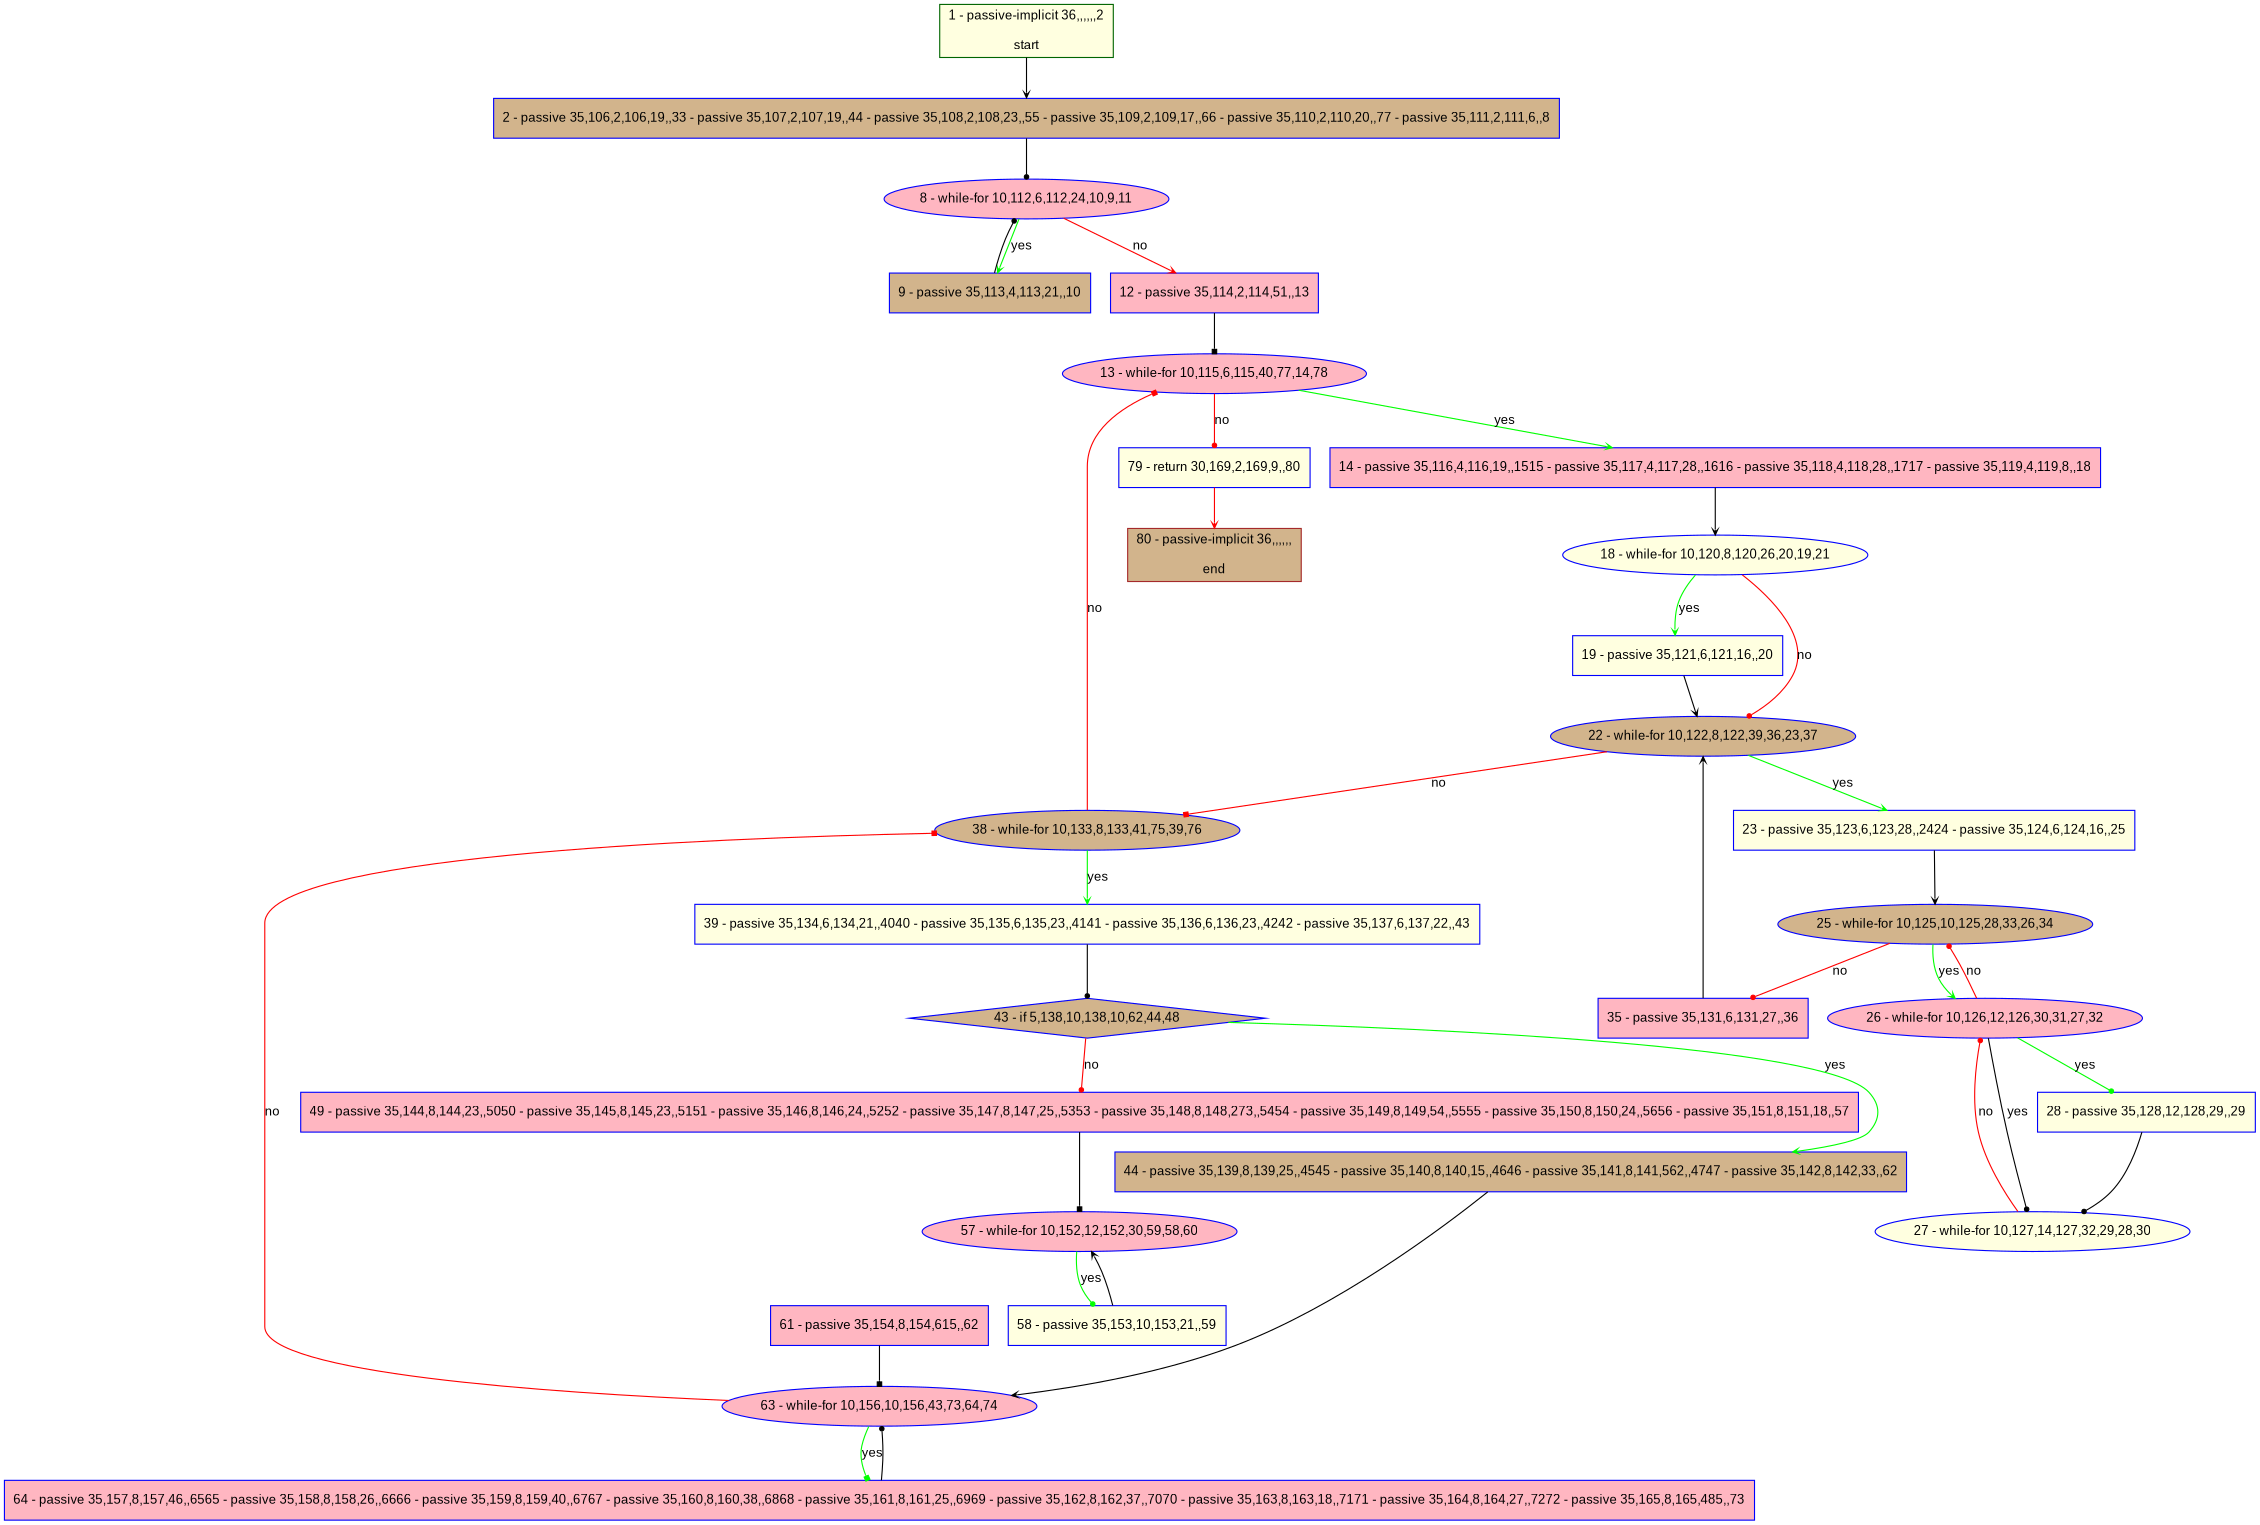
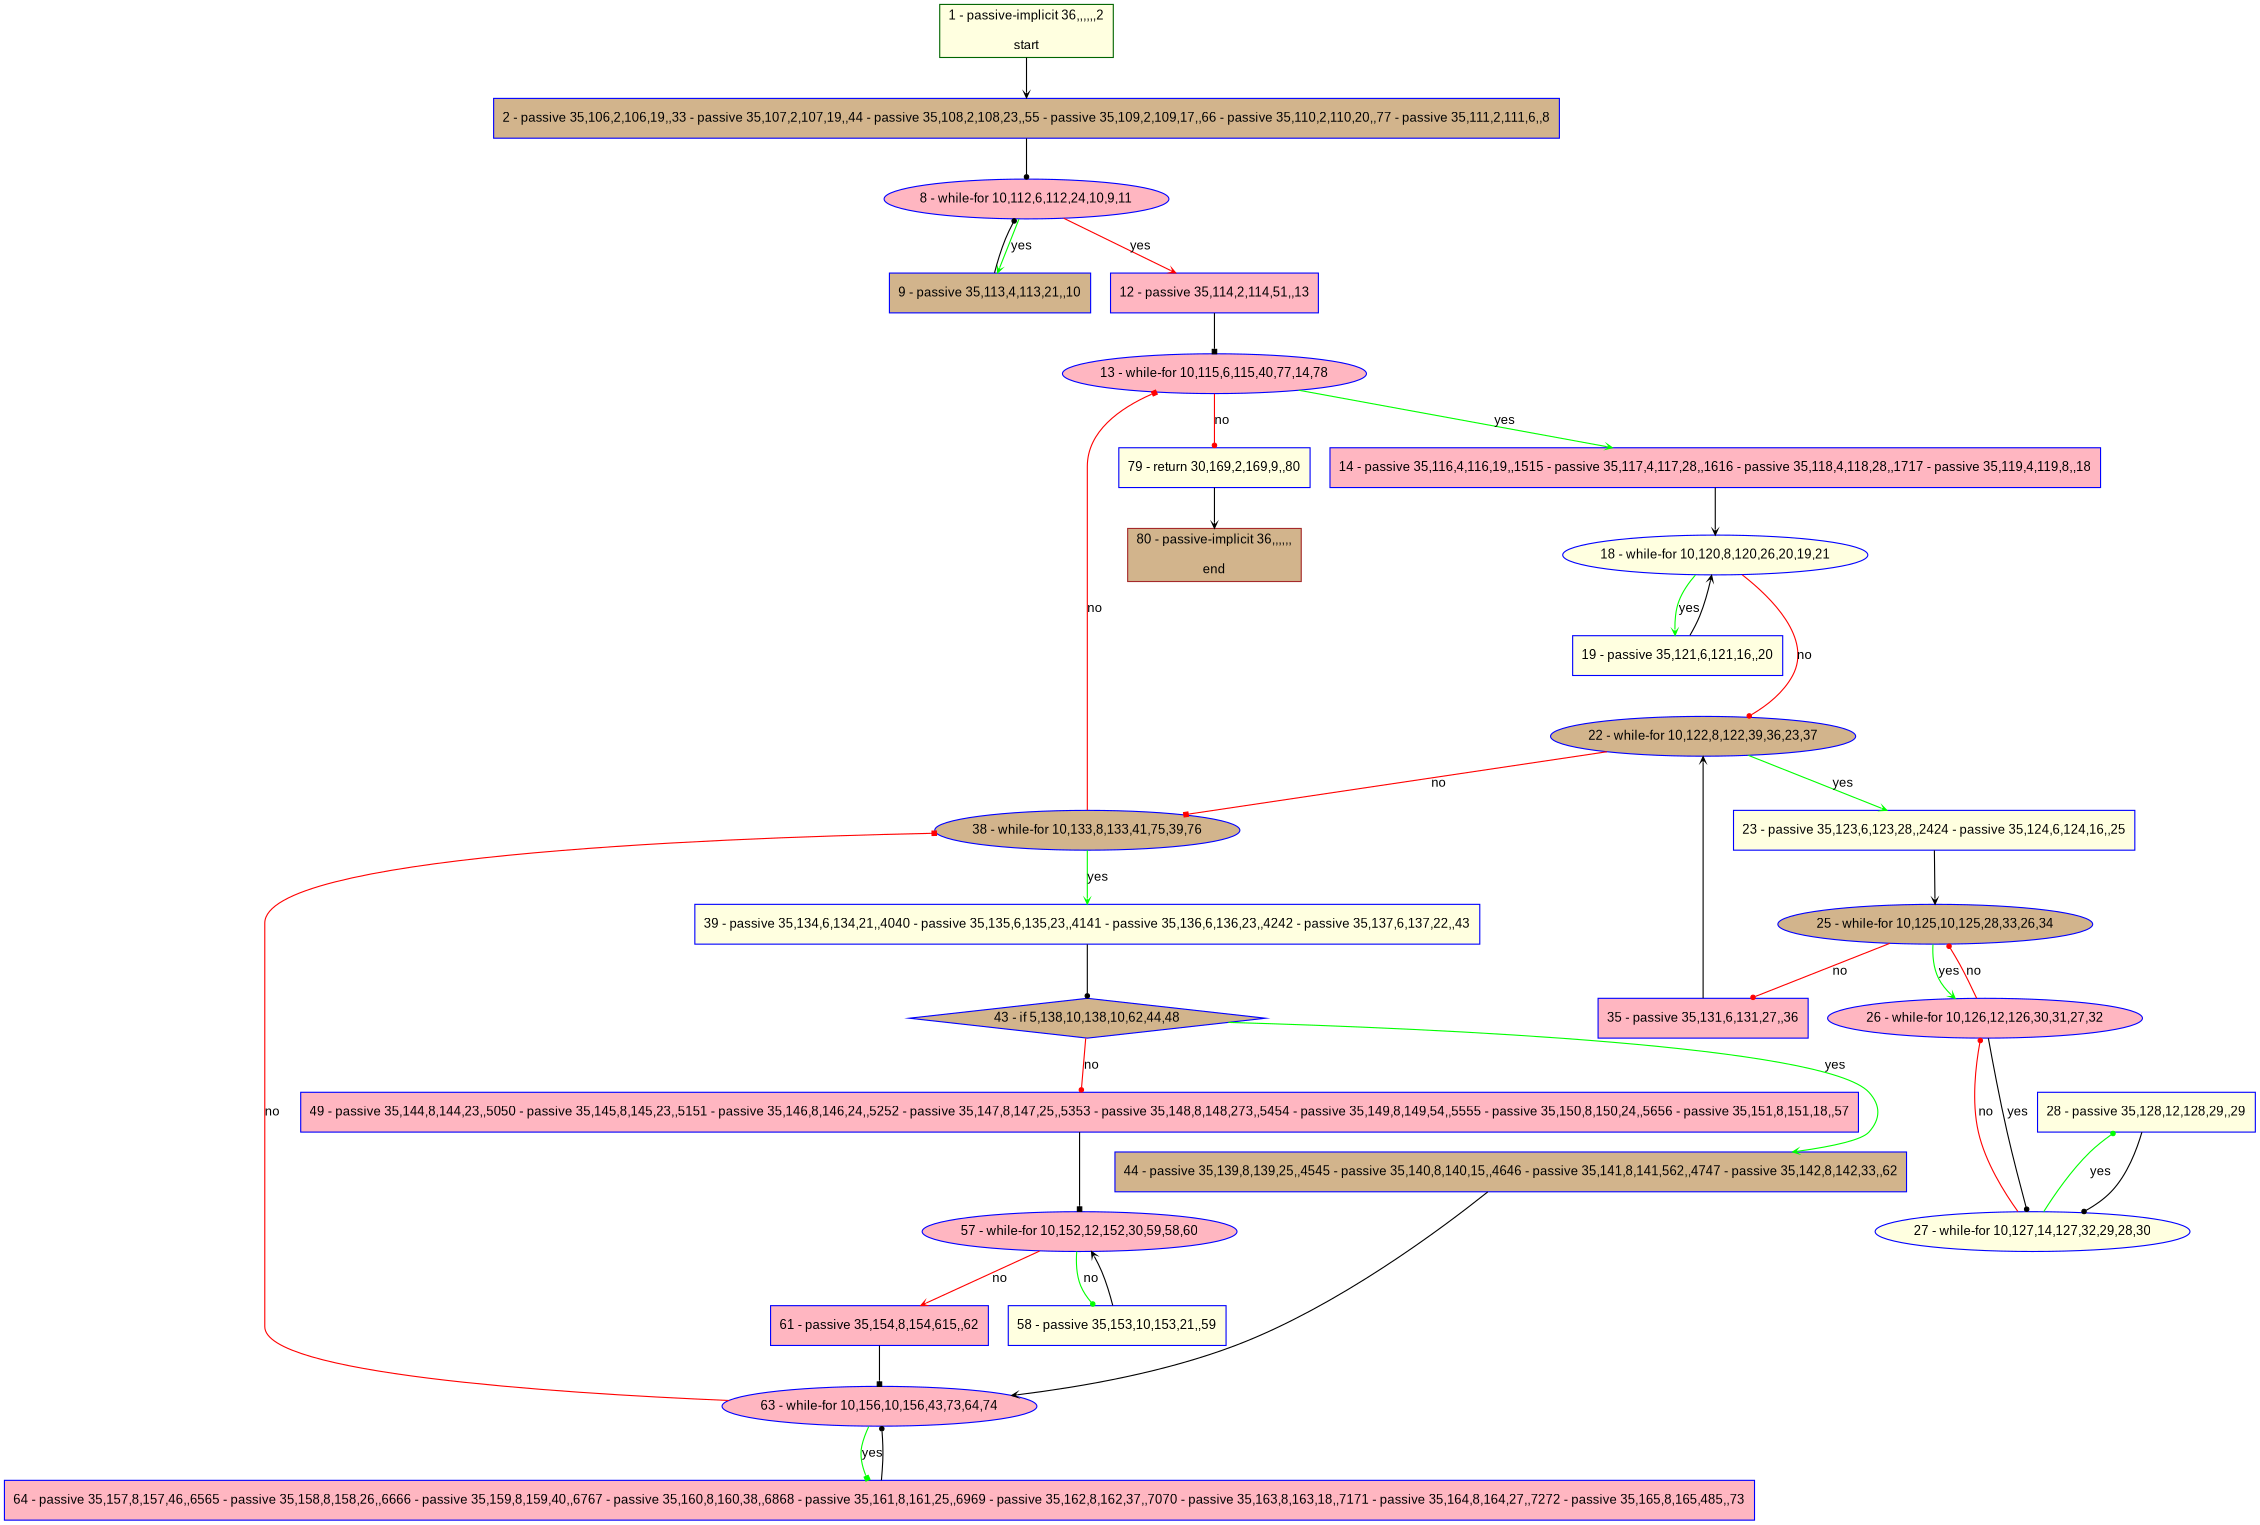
edge "8 - while-for 10,112,6,112,24,10,9,11" -> "12 - passive 35,114,2,114,51,,13": label "no" -> "yes"
edge "79 - return 30,169,2,169,9,,80" -> "80 - passive-implicit 36,,,,,, end": color #ff0000 -> #000000
edge "19 - passive 35,121,6,121,16,,20" -> "22 - while-for 10,122,8,122,39,36,23,37": now "19 - passive 35,121,6,121,16,,20" -> "18 - while-for 10,120,8,120,26,20,19,21"
edge "26 - while-for 10,126,12,126,30,31,27,32" -> "28 - passive 35,128,12,128,29,,29": now "27 - while-for 10,127,14,127,32,29,28,30" -> "28 - passive 35,128,12,128,29,,29"
edge "57 - while-for 10,152,12,152,30,59,58,60" -> "61 - passive 35,154,8,154,615,,62": added, label "no"
edge "57 - while-for 10,152,12,152,30,59,58,60" -> "58 - passive 35,153,10,153,21,,59": label "yes" -> "no"
